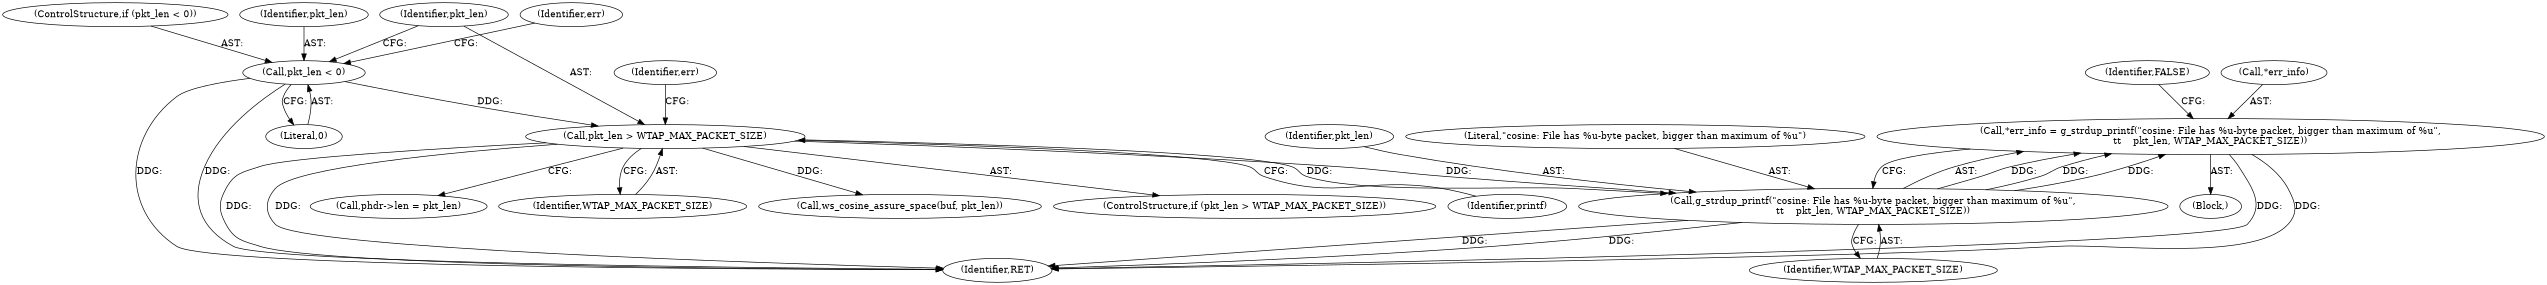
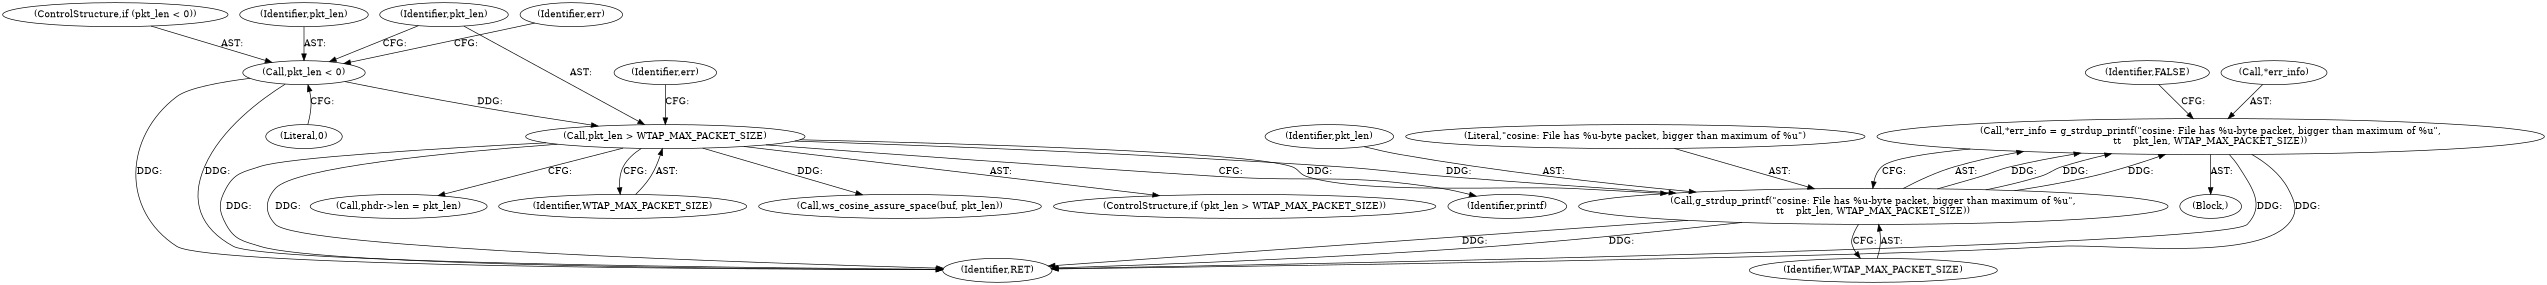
edge "(Call,pkt_len < 0)" -> "(Literal,0)": removed, label "CFG:"
edge "(Literal,0)" -> "(Call,pkt_len < 0)": label "AST: " -> "CFG: "
edge "(Identifier,printf)" -> "(Call,pkt_len > WTAP_MAX_PACKET_SIZE)": reversed
